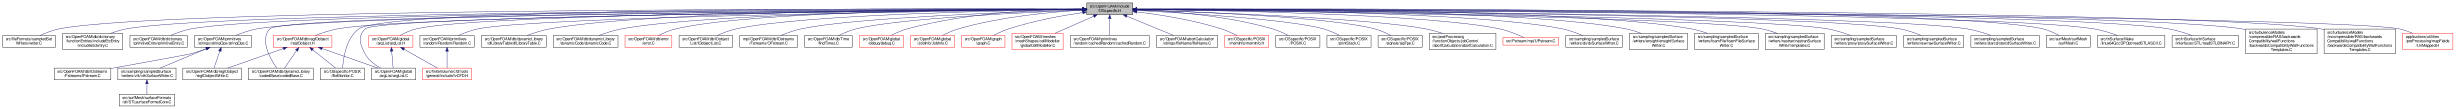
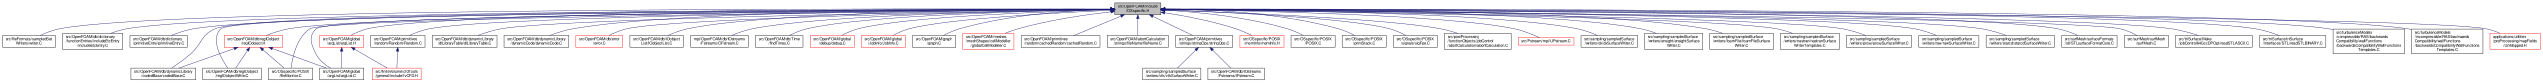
node "src/OpenFOAM/graph /graph.C": color red -> black
node "src/triSurface/Make /linux64GccDPOpt/readSTLASCII.C": label "src/triSurface/Make /linux64GccDPOpt/readSTLASCII.C" -> "src/triSurface/Make /jobControl64GccDPOpt/readSTLASCII.C"
edge "src/OpenFOAM/db/regIOobject /regIOobjectWrite.C" -> "src/OpenFOAM/primitives /strings/stringOps/stringOps.C": now "src/OpenFOAM/db/regIOobject /regIOobjectWrite.C" -> "src/OpenFOAM/include /OSspecific.H"
edge "src/surfMesh/surfaceFormats /stl/STLsurfaceFormatCore.C" -> "src/sampling/sampledSurface /writers/vtk/vtkSurfaceWriter.C": now "src/surfMesh/surfaceFormats /stl/STLsurfaceFormatCore.C" -> "src/OpenFOAM/include /OSspecific.H"
